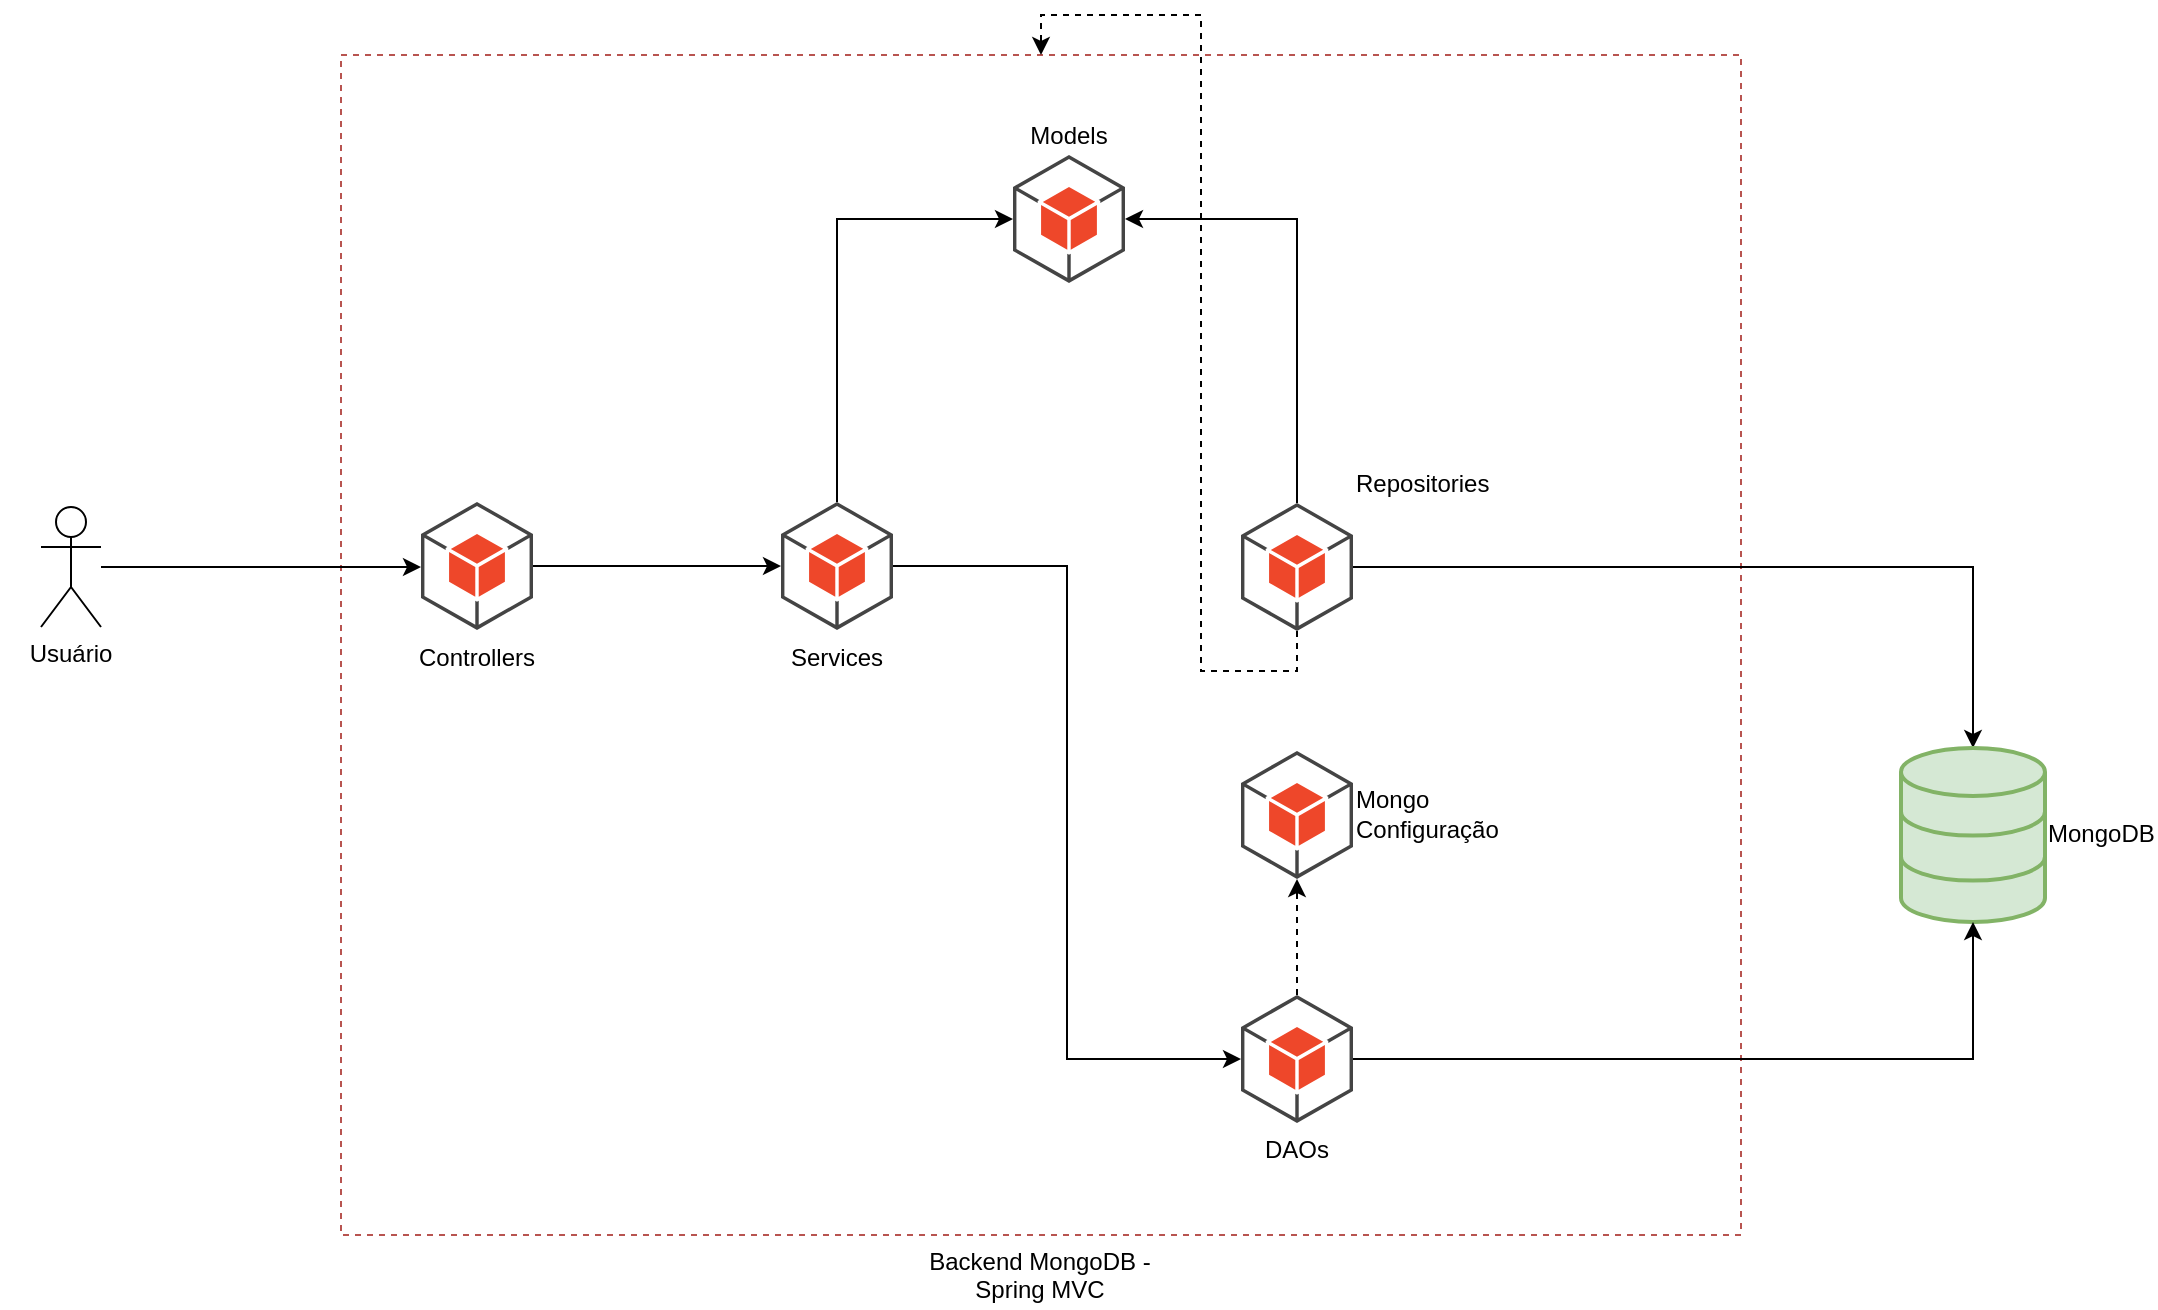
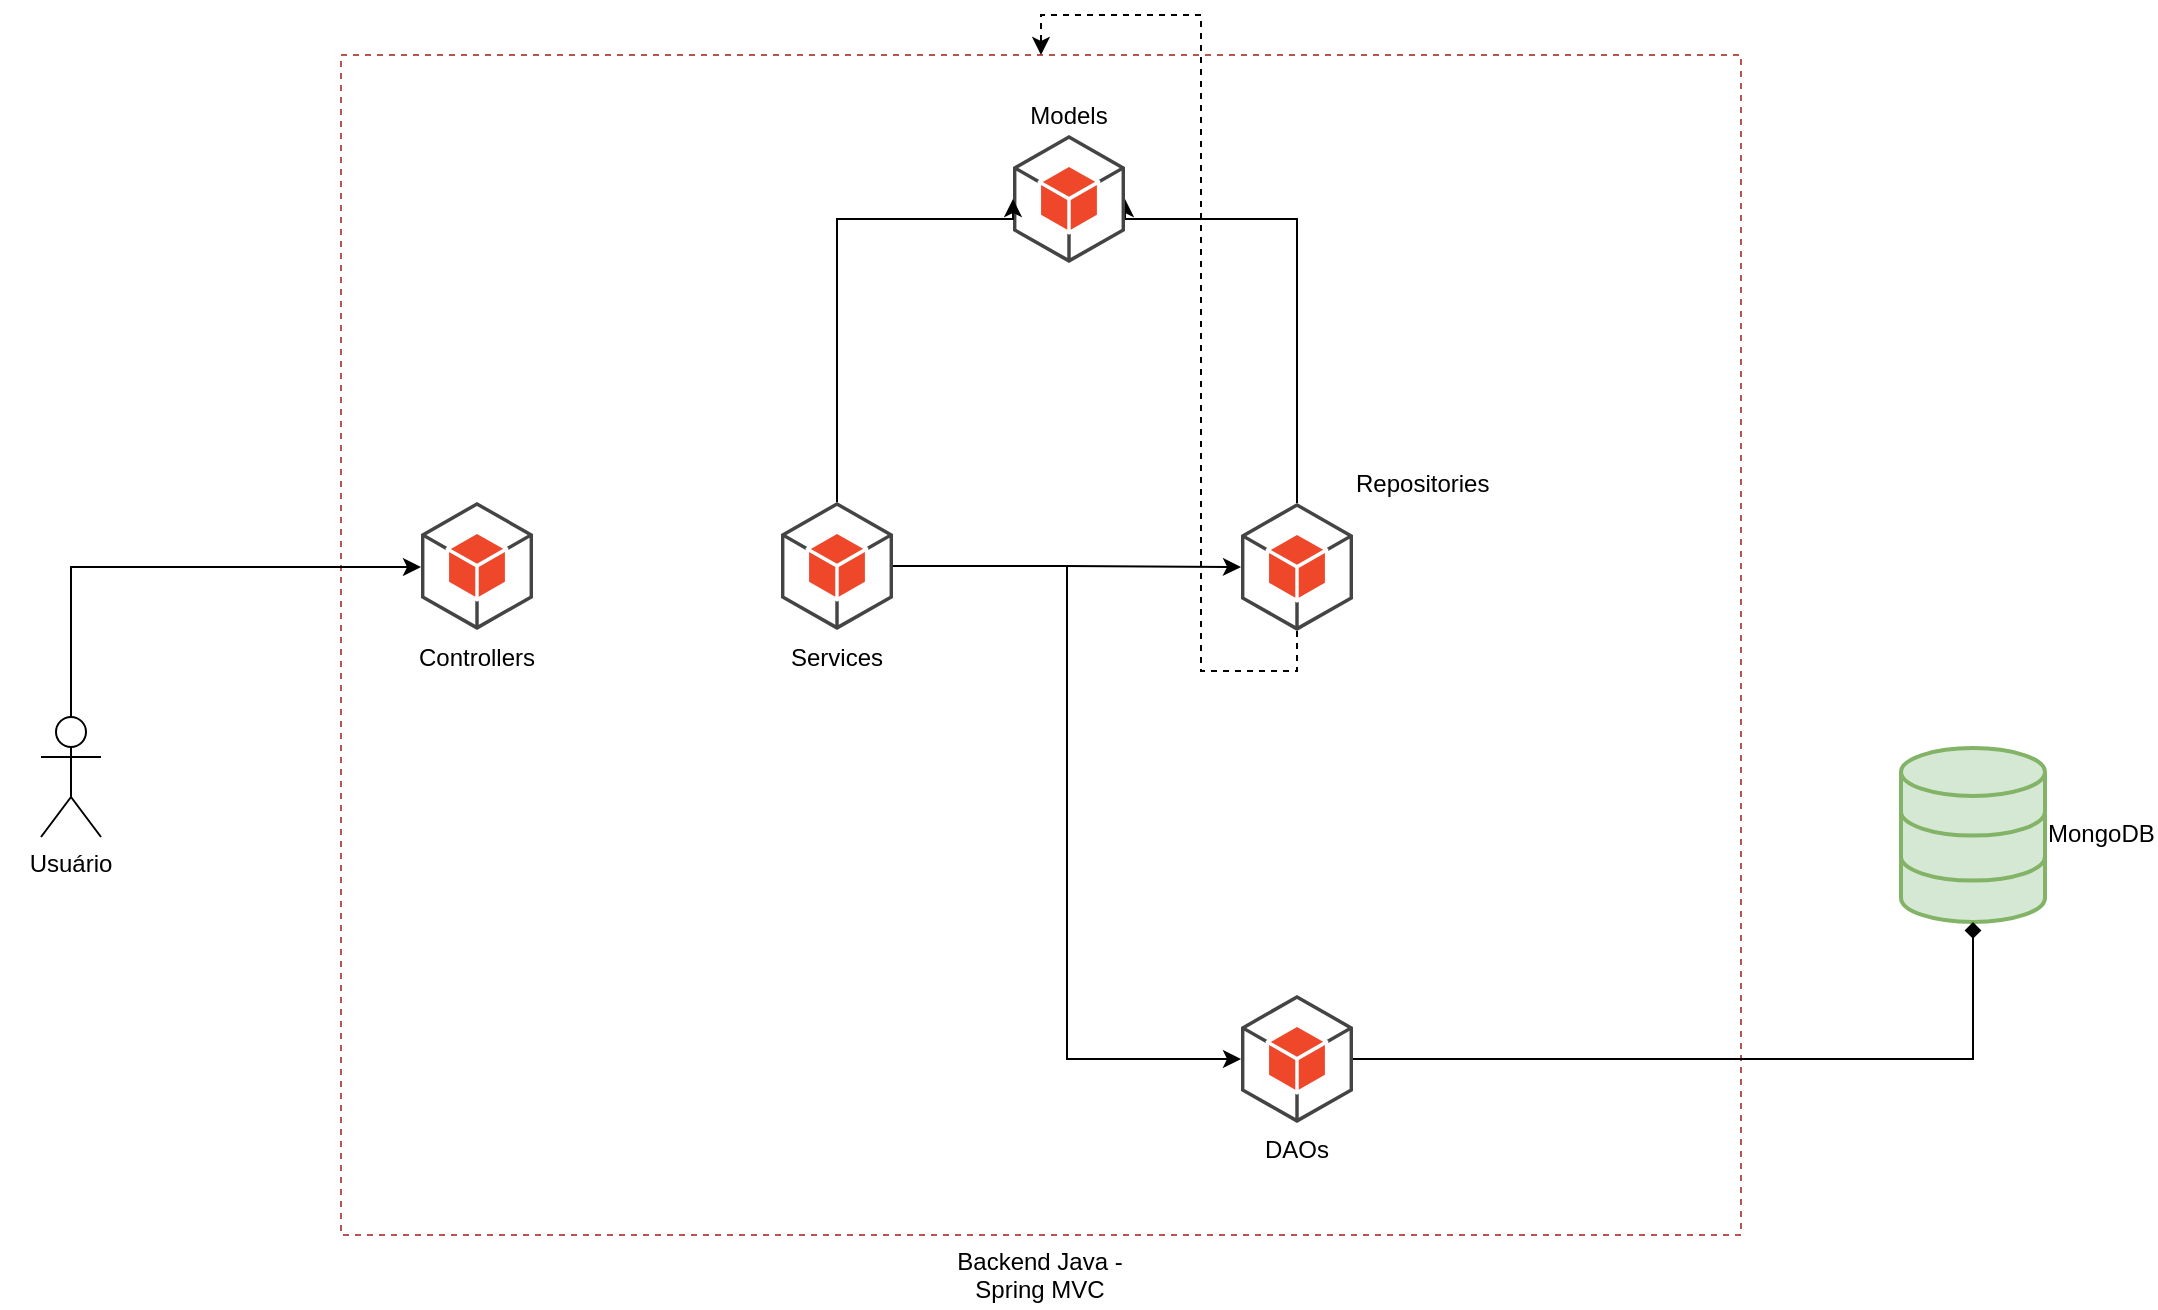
node "Models": moved (1069, 219) -> (1069, 199)
edge "Controllers" -> "Services": removed
edge "Services" -> "Repositories": added
node "Usuário": moved (71, 567) -> (71, 777)
edge "Repositories" -> "MongoDB": removed
node "Mongo Configuração": removed
edge "DAOs" -> "MongoDB": arrowhead classic -> diamond
edge "DAOs" -> "Mongo Configuração": removed
node "Backend MongoDB - Spring MVC": label "Backend MongoDB - Spring MVC" -> "Backend Java - Spring MVC"
